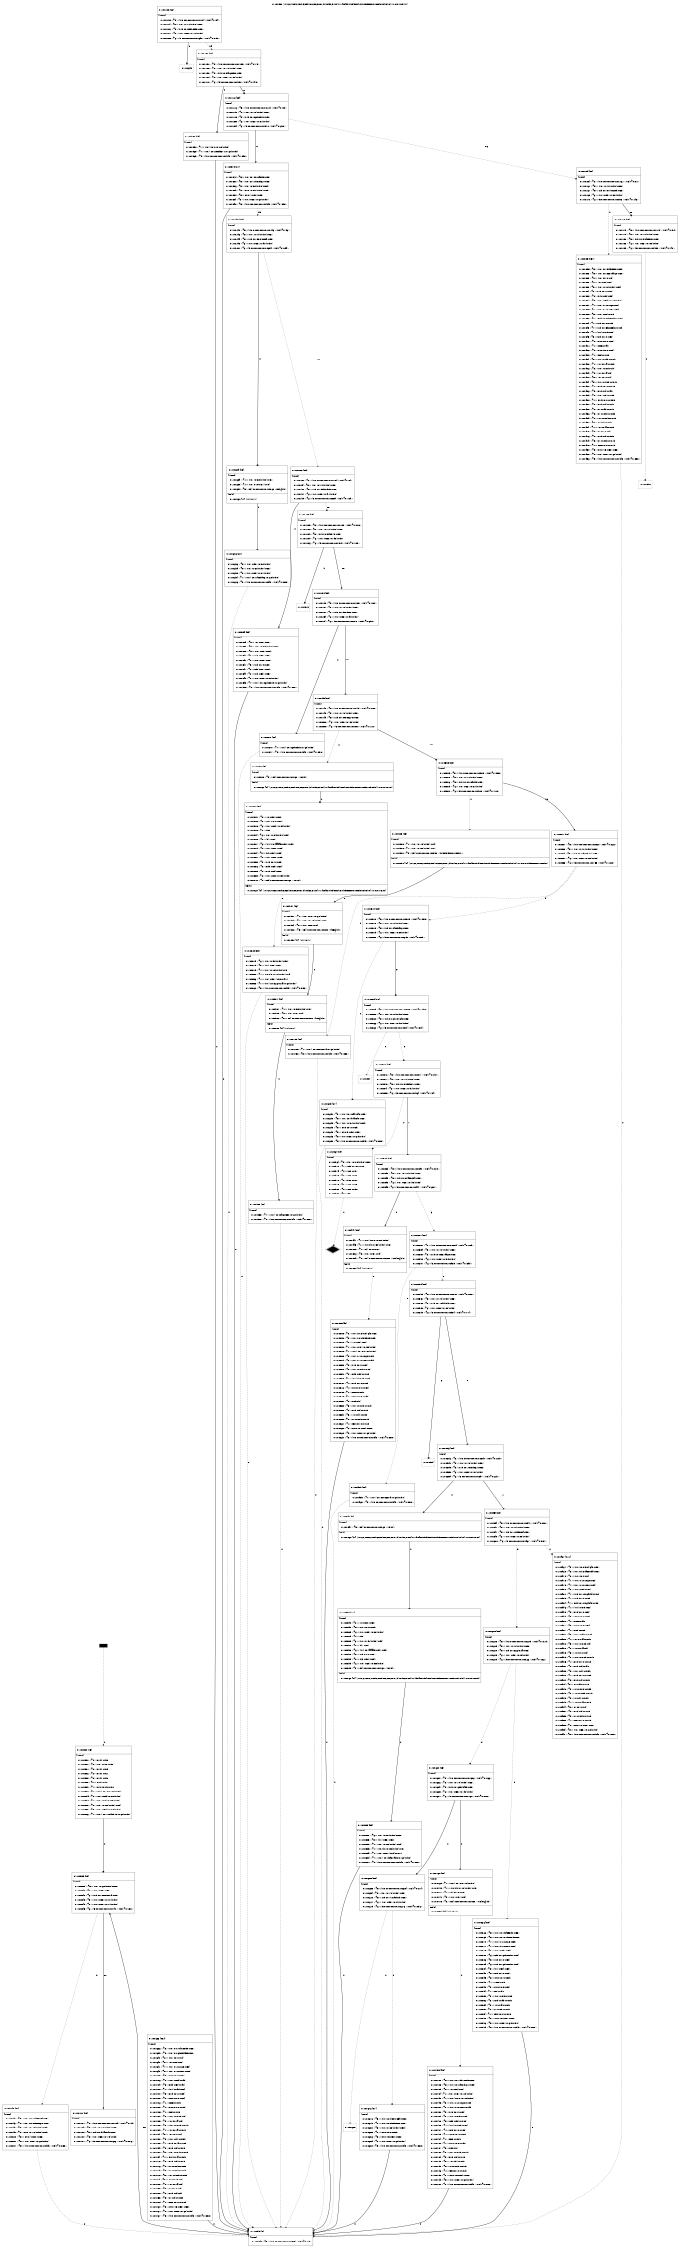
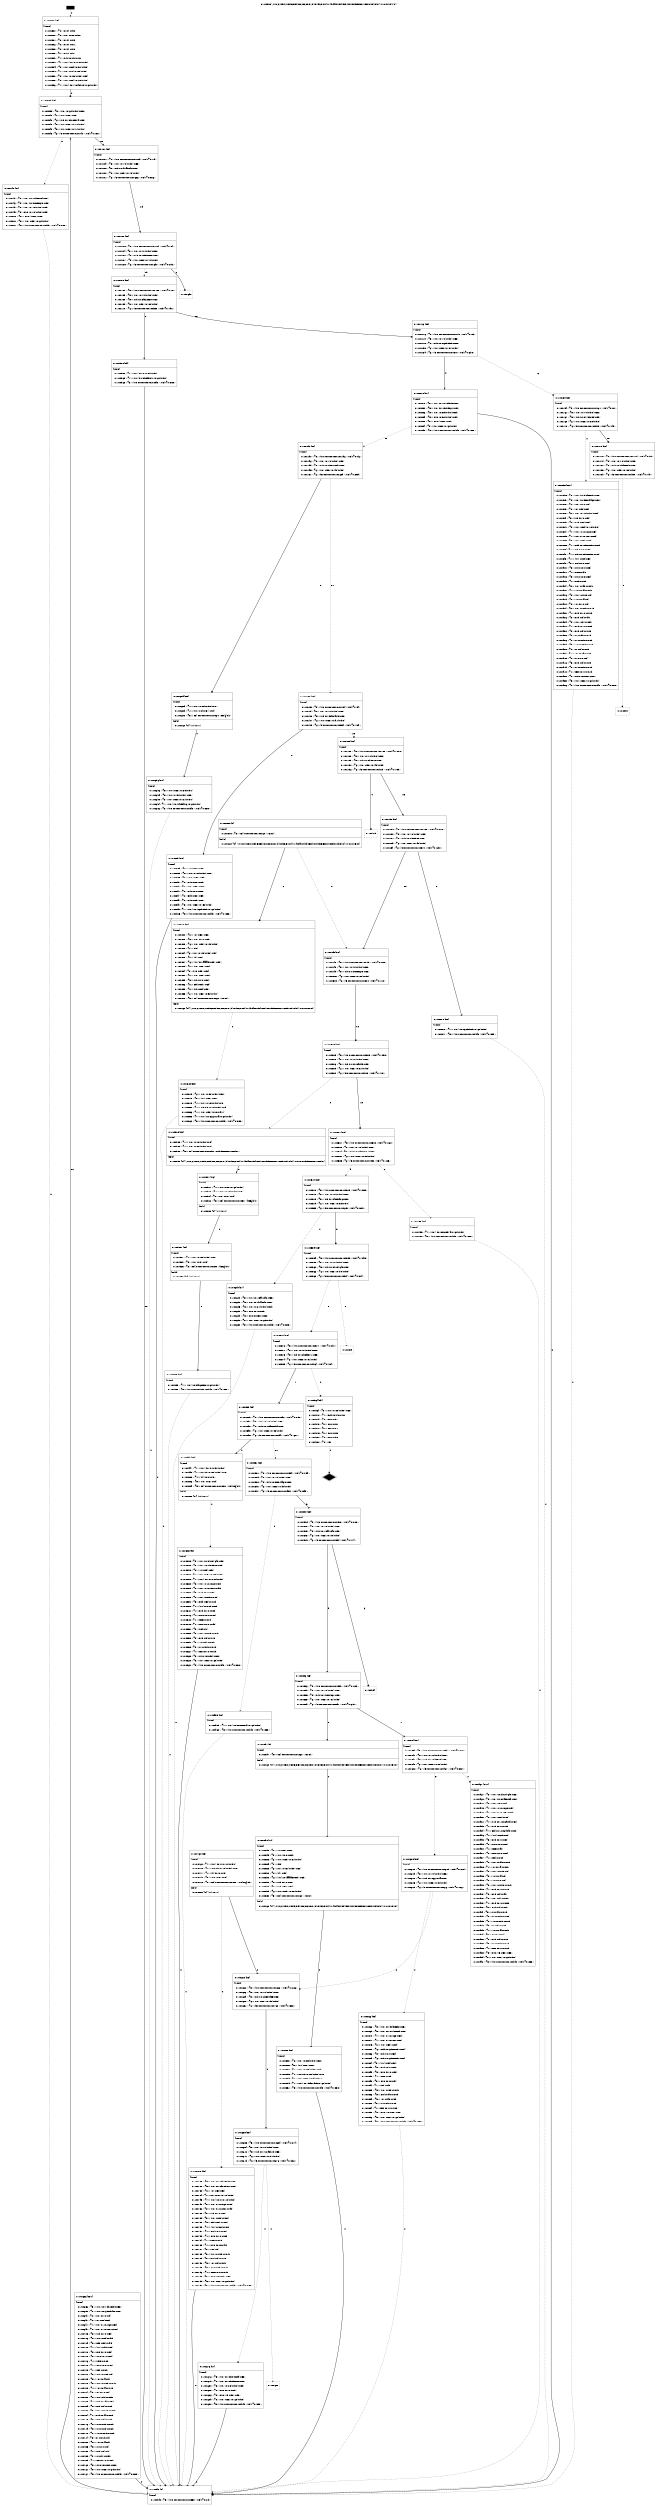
edge "0x401404 [22]" -> "0x40141a [22]": added, label "19"
edge "0x4014f5 [25]" -> "0x40180c [5]": reversed
edge "0x40150e [25]" -> "0x401527 [25]": arrowhead normal -> box
edge "0x401b5c [19]" -> "0x401bf8 [5]": label " 1" -> " 20"
edge "0x40158b [25]" -> "0x4015a4 [25]": label " 6" -> " 20"
edge "0x4015a4 [25]" -> "0x4015bd [25]": style dashed -> bold
edge "0x401621 [25]" -> "0x40176c [23]": reversed
edge "0x401866 [88]" -> "0x401bf8 [5]": style bold -> dashed
